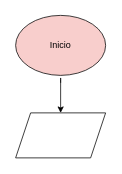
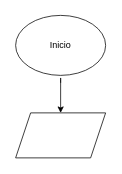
node "Inicio": fillcolor #f8cecc -> #ffffff
